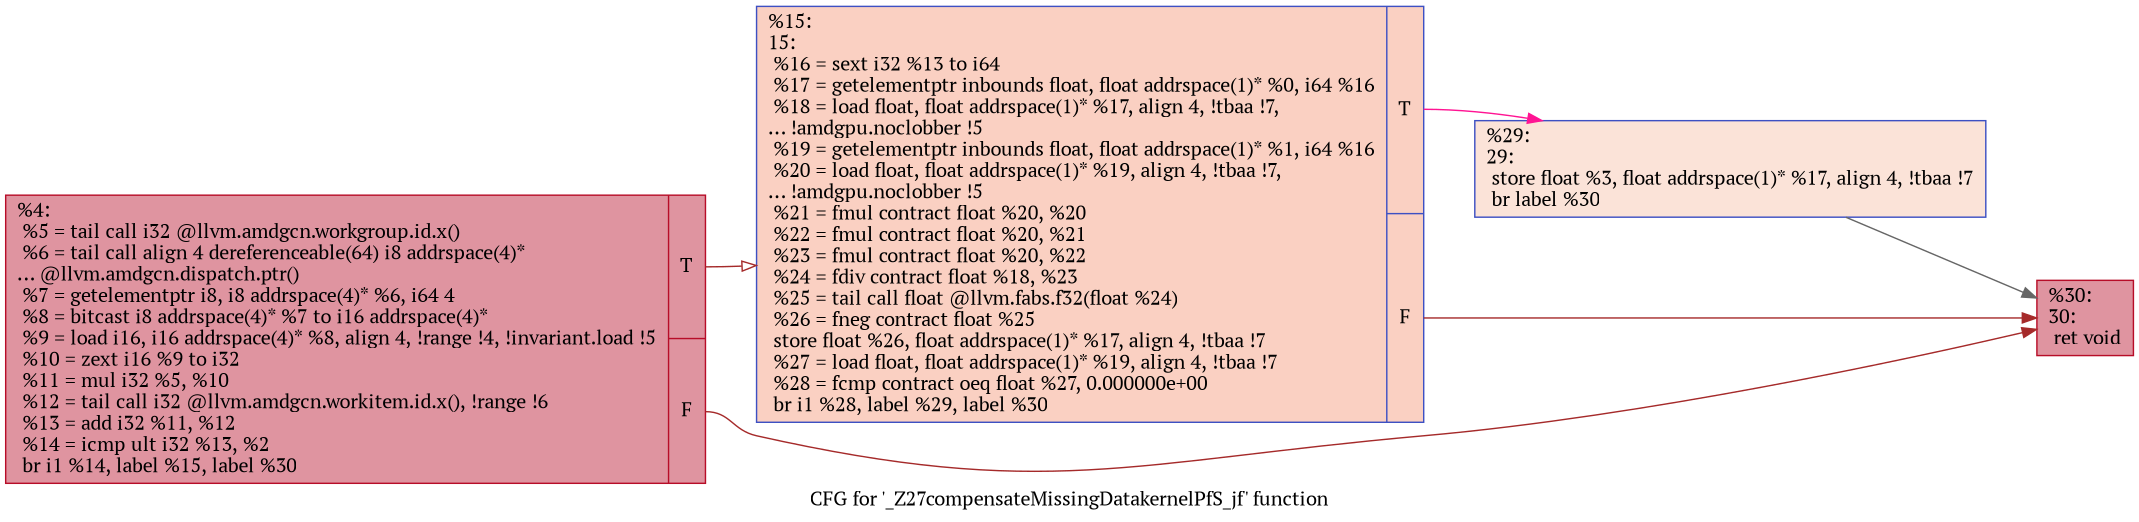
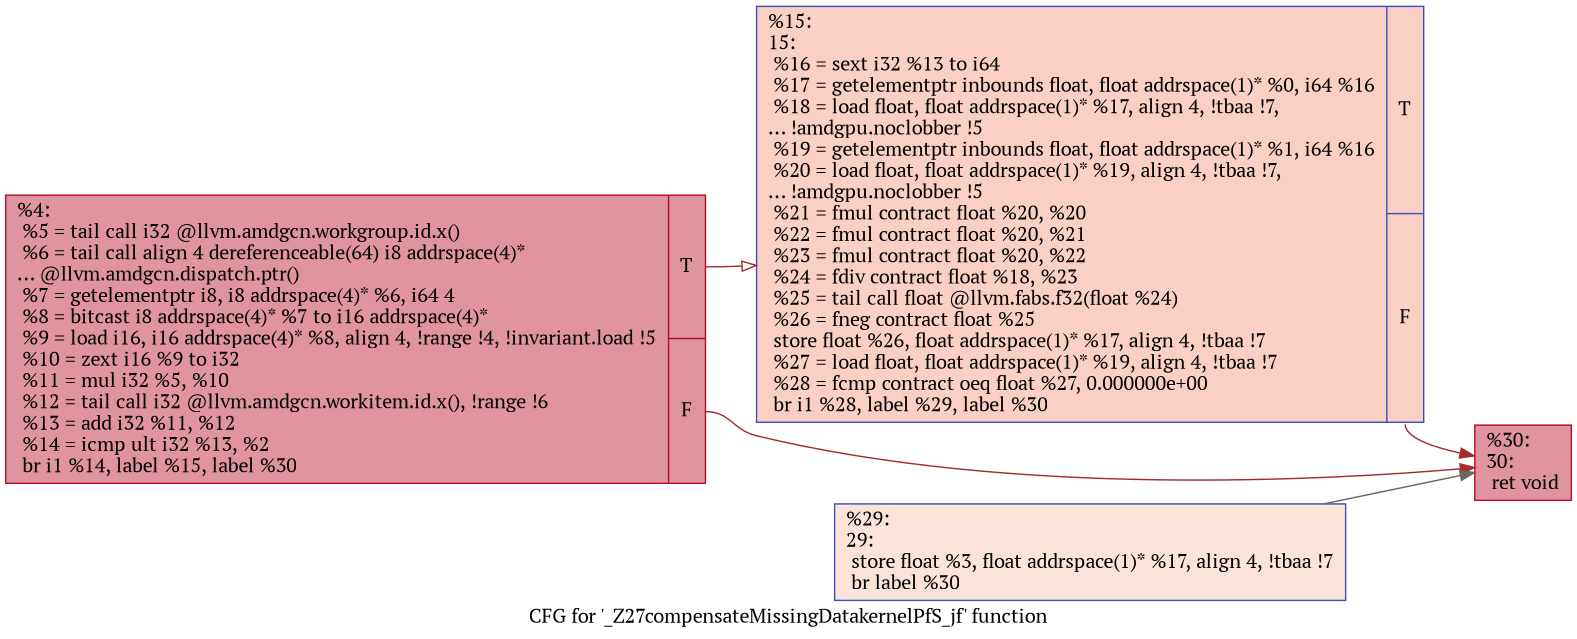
edge "%15:" -> "%29:": removed
